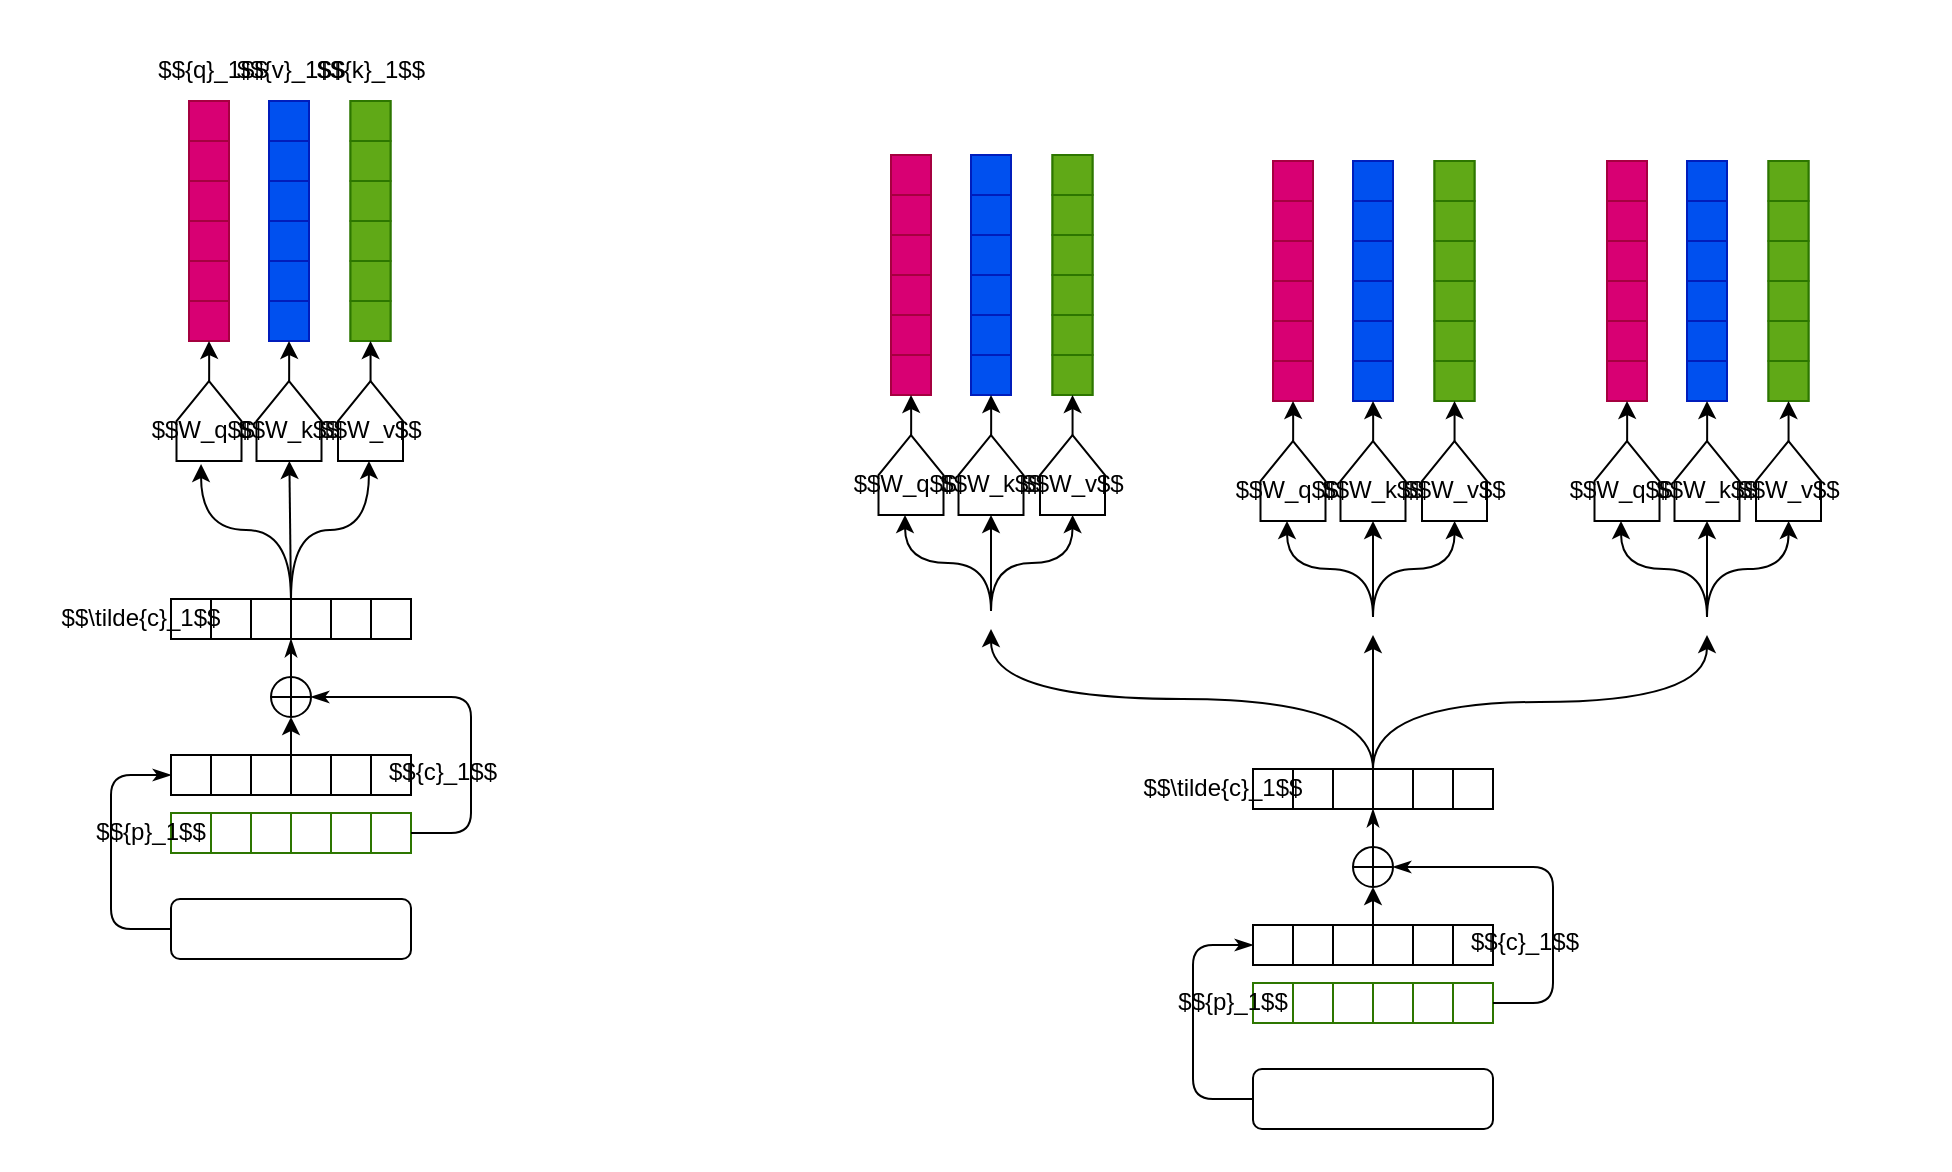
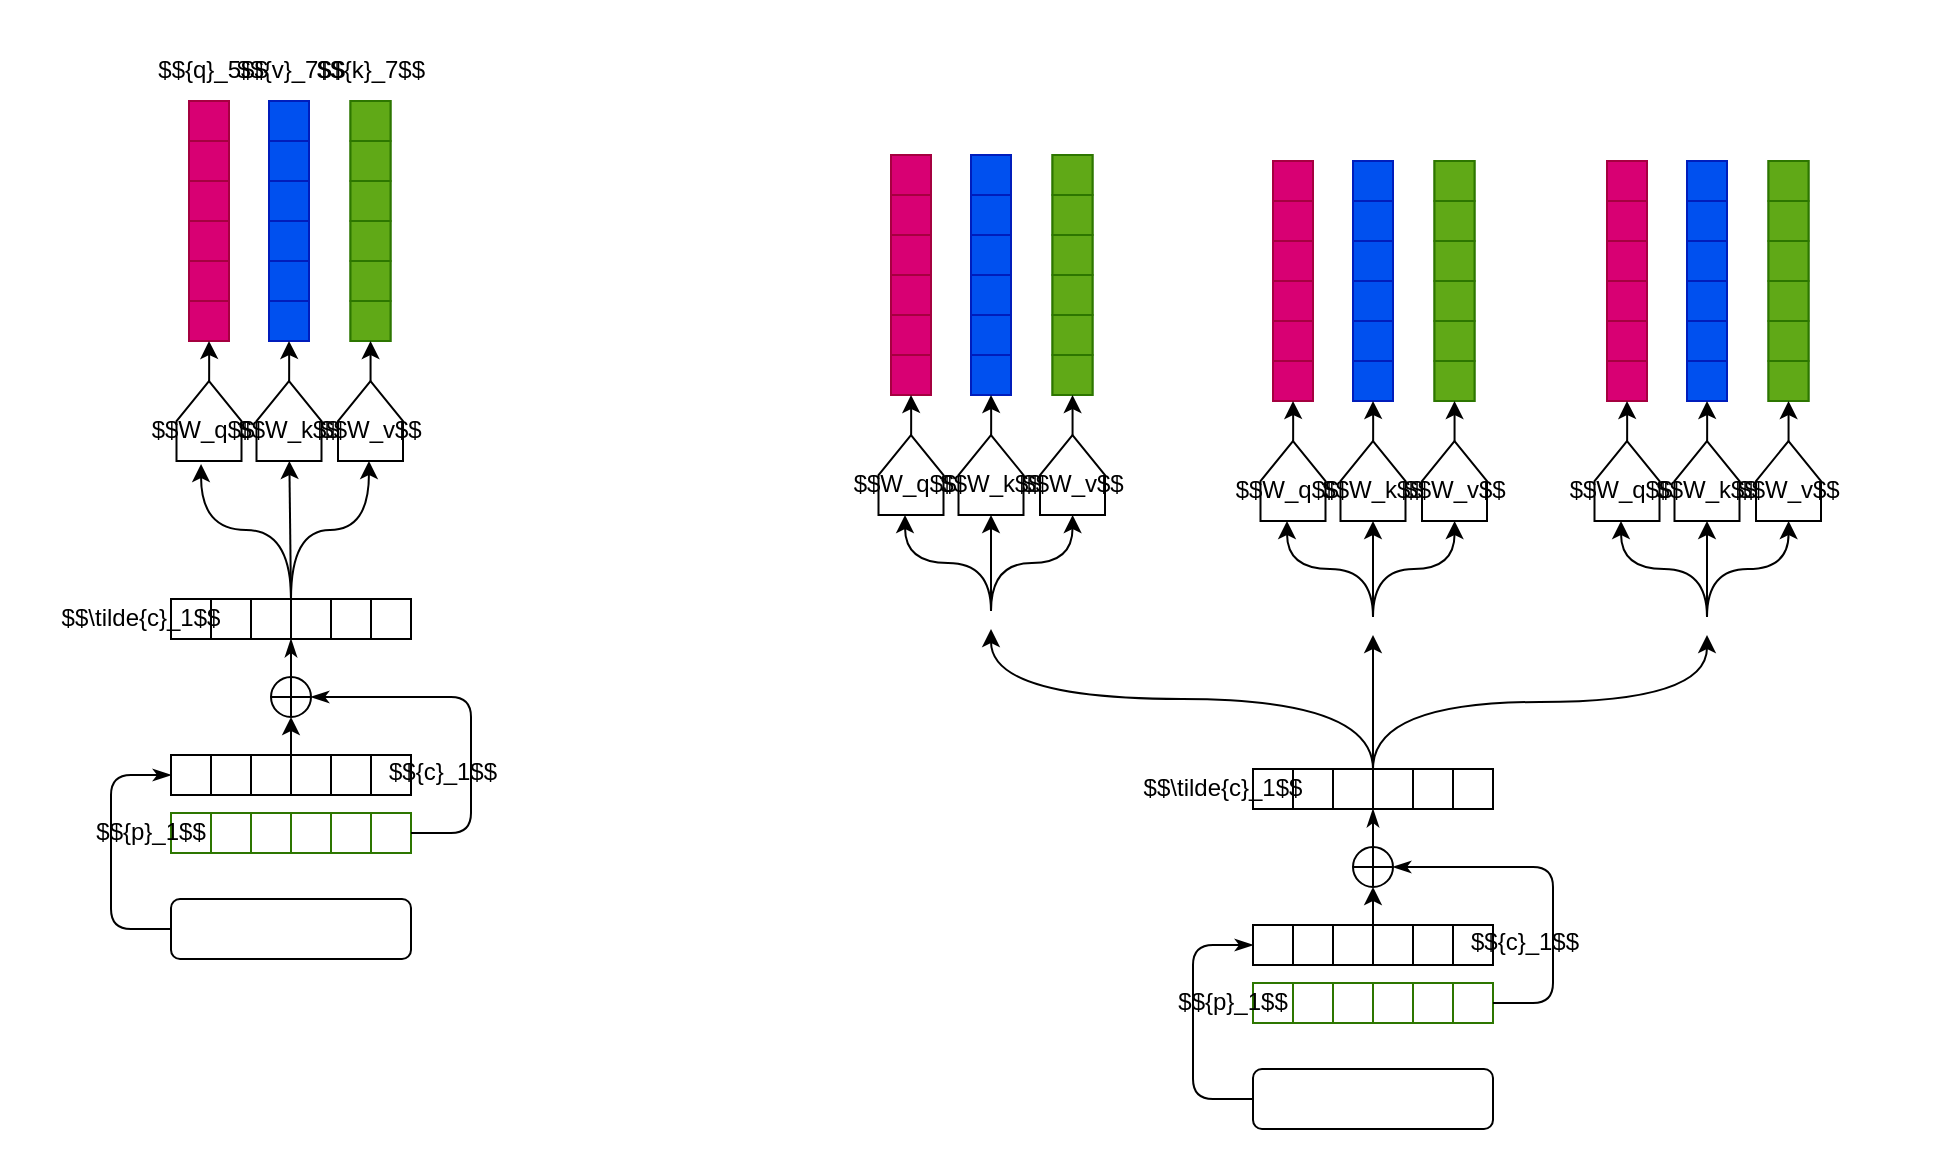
node "$${q}_1$$": label "$${q}_1$$" -> "$${q}_5$$"
node "$${v}_1$$": label "$${v}_1$$" -> "$${v}_7$$"
node "$${k}_1$$": label "$${k}_1$$" -> "$${k}_7$$"
